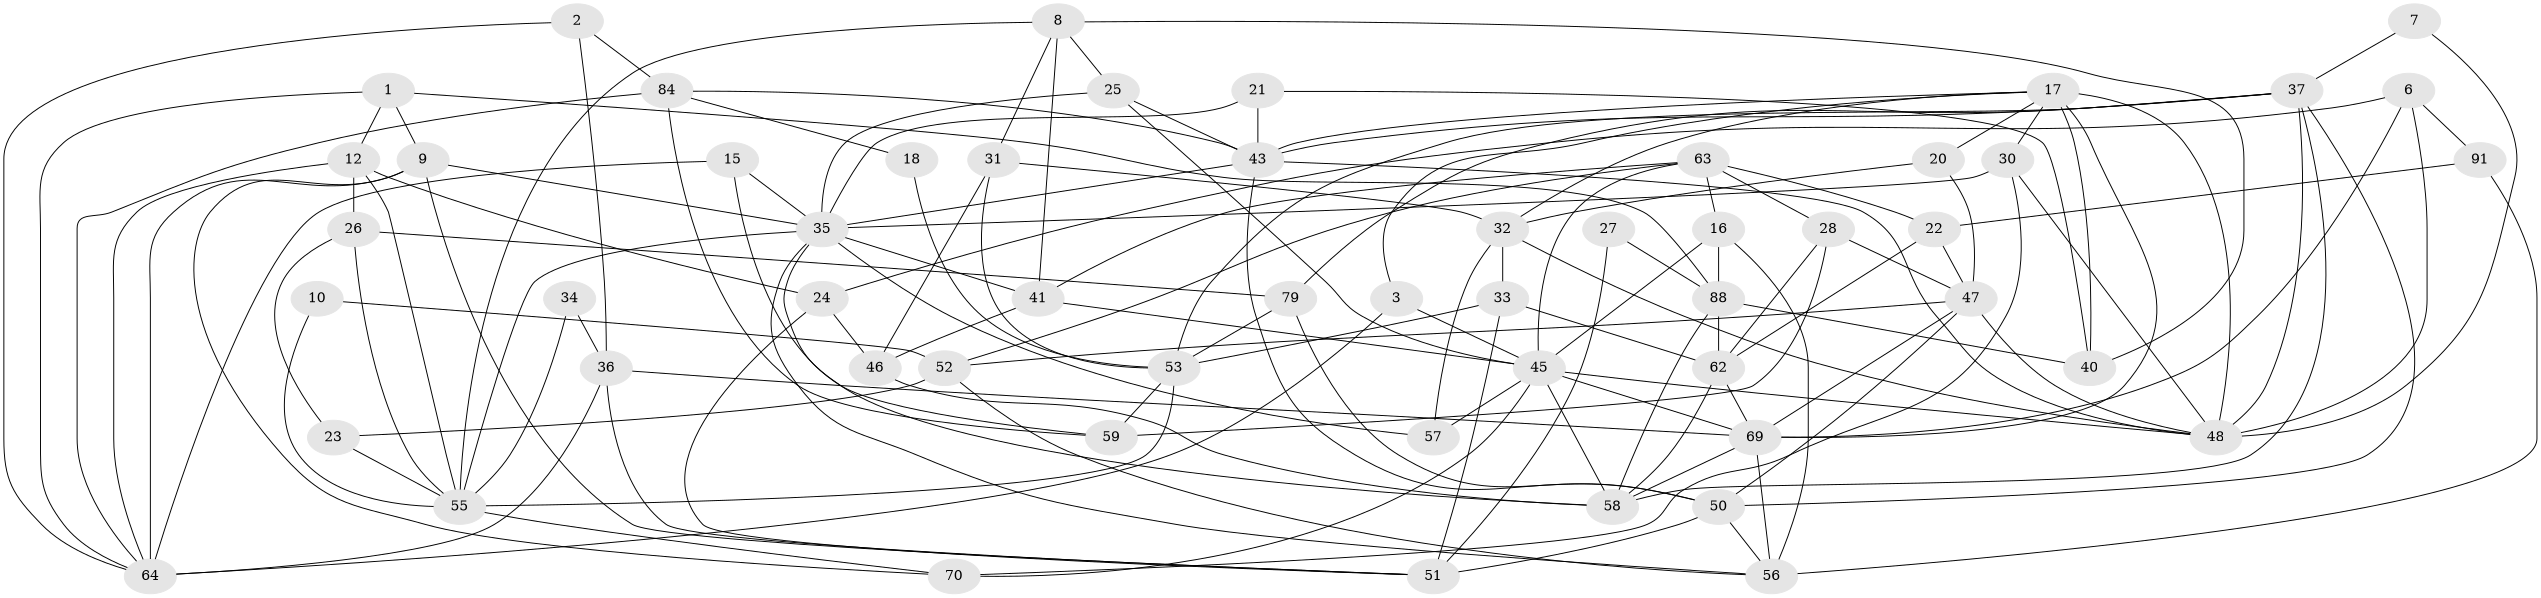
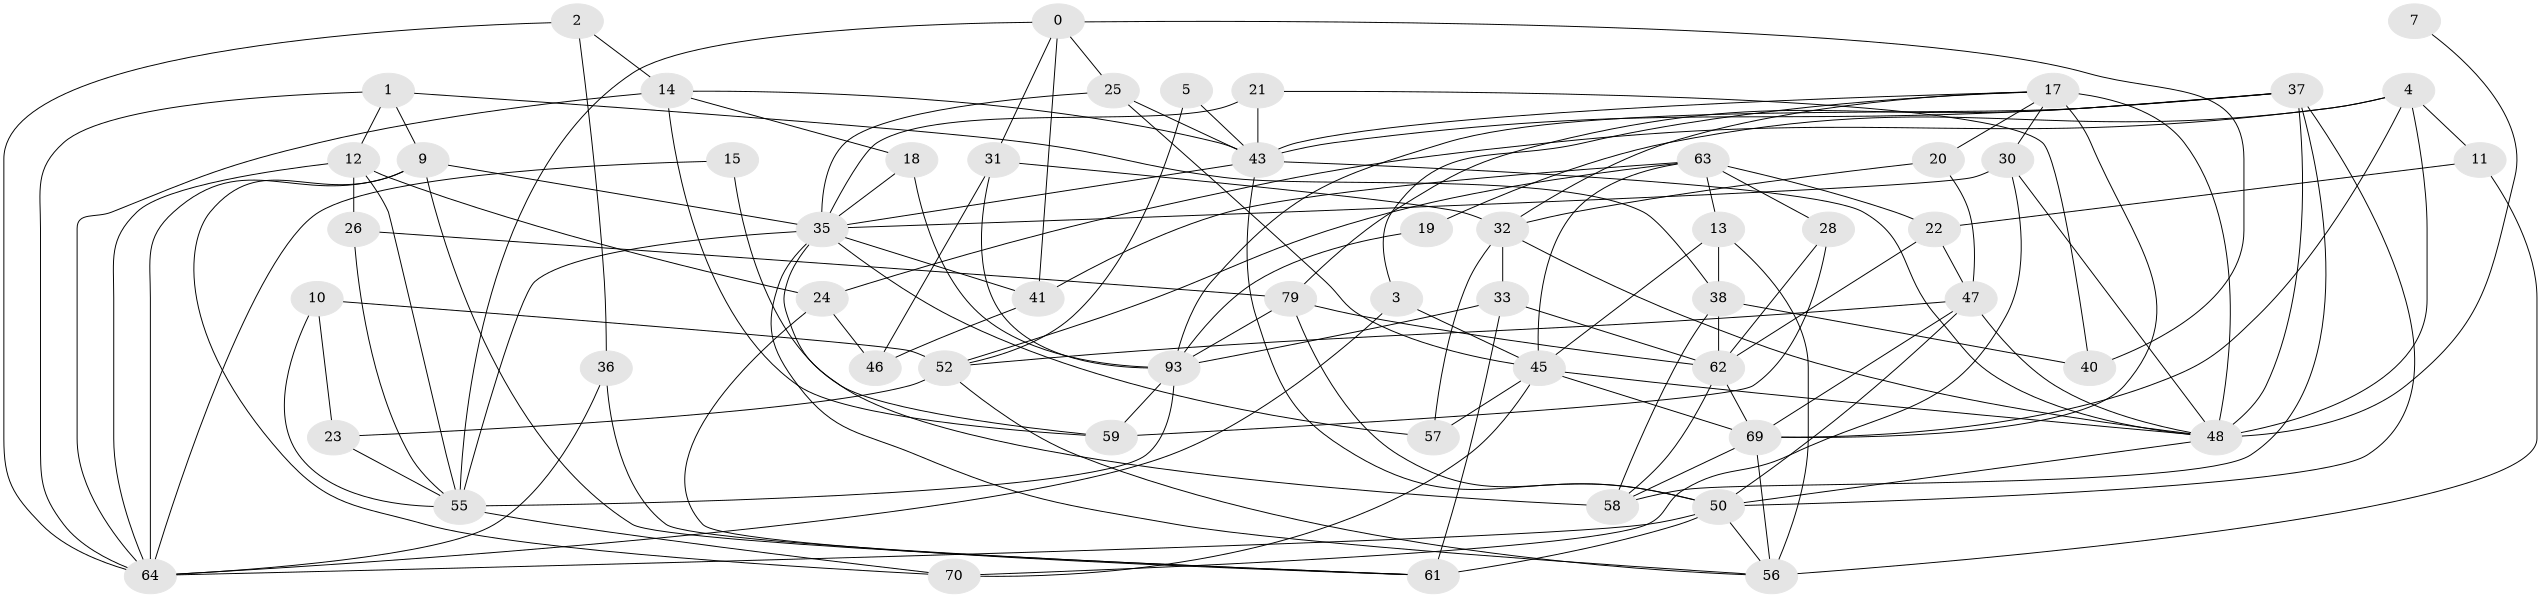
node "8": label "8" -> "0"
edge "7" -- "37": removed
node "84": label "84" -> "14"
node "5": added
node "6": label "6" -> "4"
node "91": label "91" -> "11"
edge "15" -- "35": now "18" -- "35"
edge "17" -- "40": removed
node "19": added
node "27": removed
node "16": label "16" -> "13"
edge "28" -- "47": removed
node "34": removed
node "88": label "88" -> "38"
edge "26" -- "23": now "10" -- "23"
edge "41" -- "45": removed
edge "79" -- "62": added
node "53": label "53" -> "93"
edge "36" -- "69": removed
edge "45" -- "58": removed
edge "46" -- "58": removed
edge "48" -- "50": added
edge "50" -- "64": added
node "51": label "51" -> "61"
